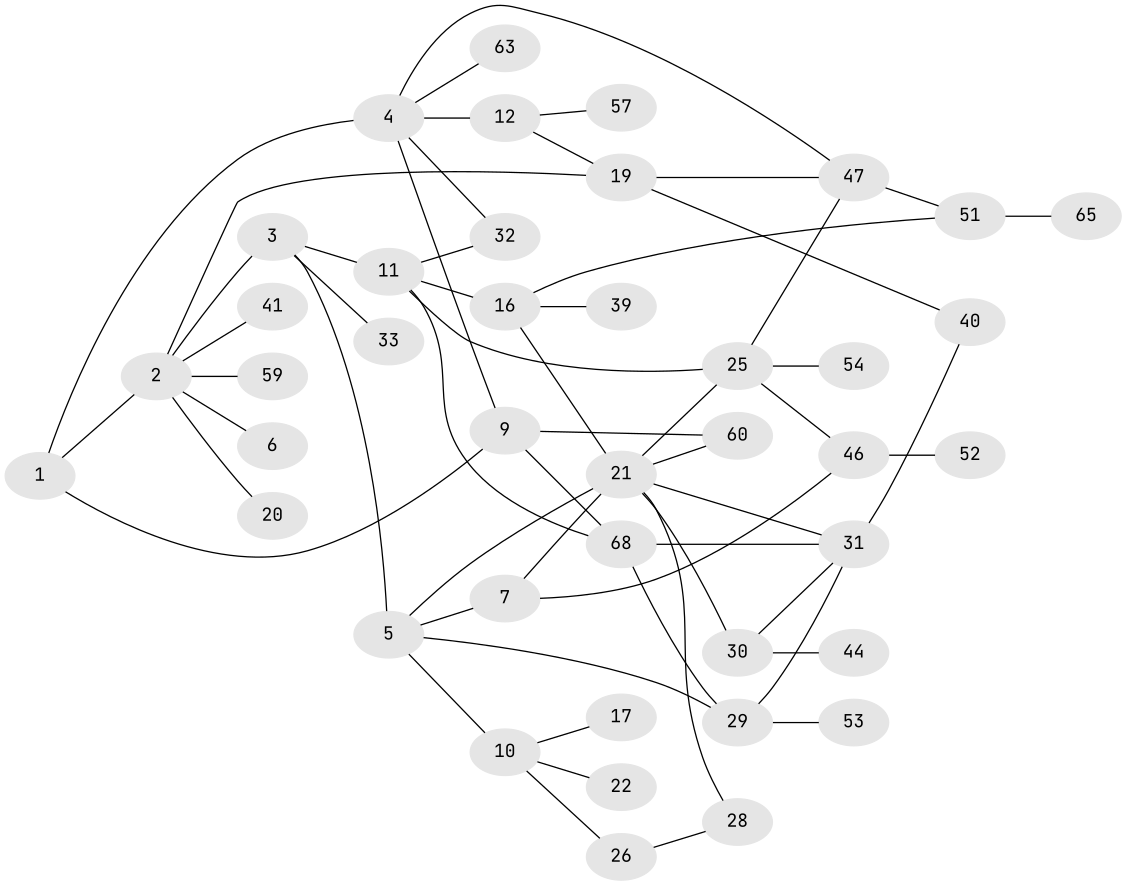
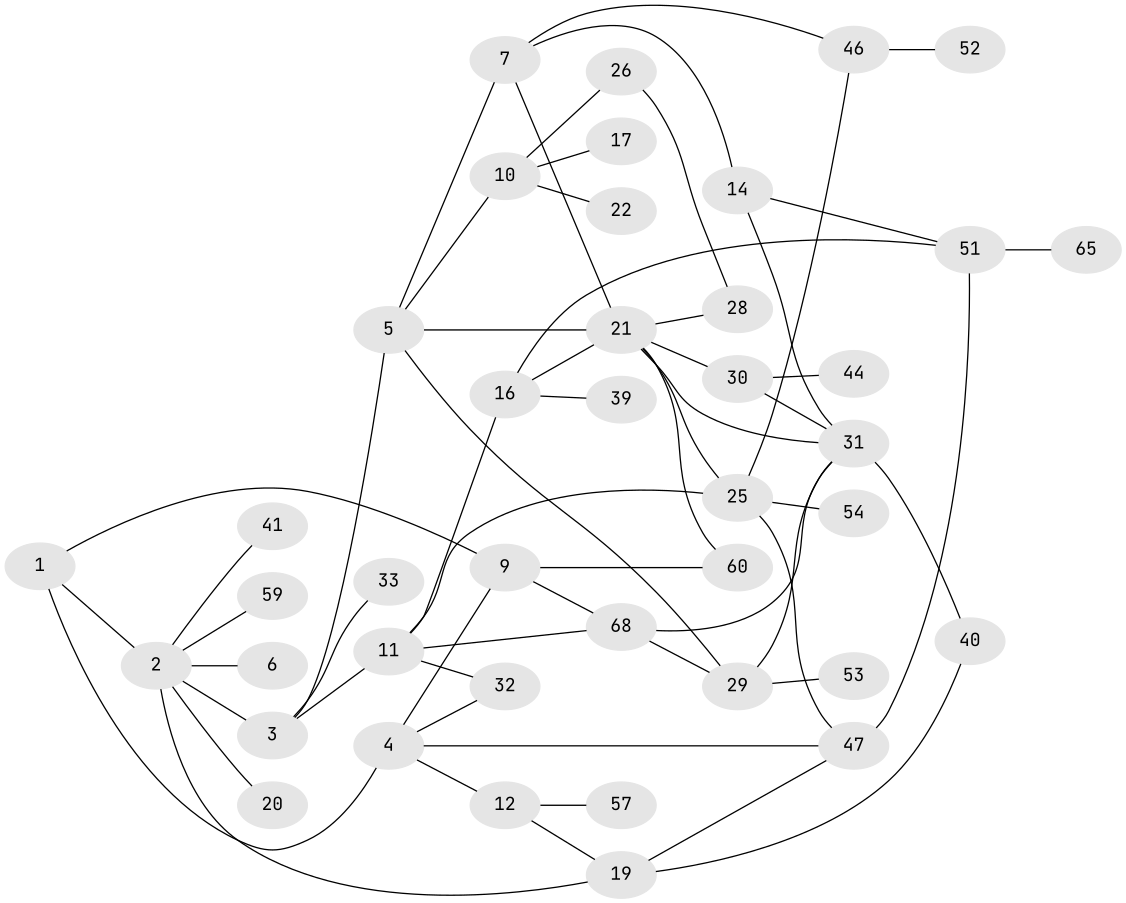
node "63": removed
node "14": added
